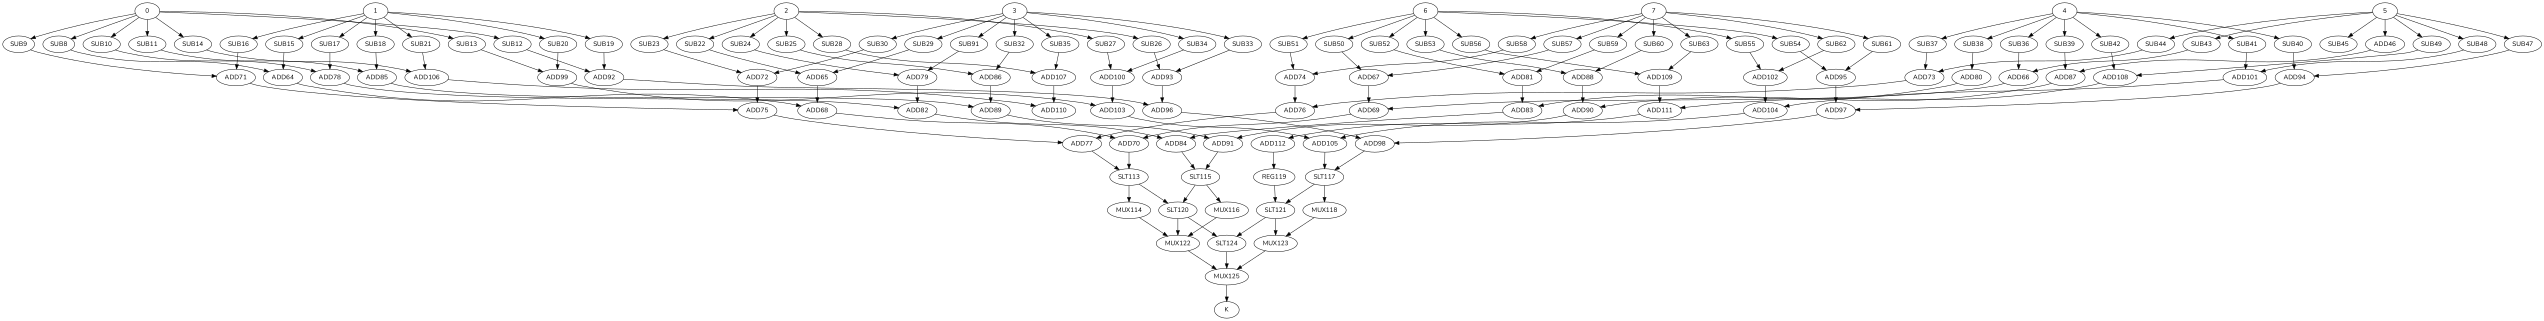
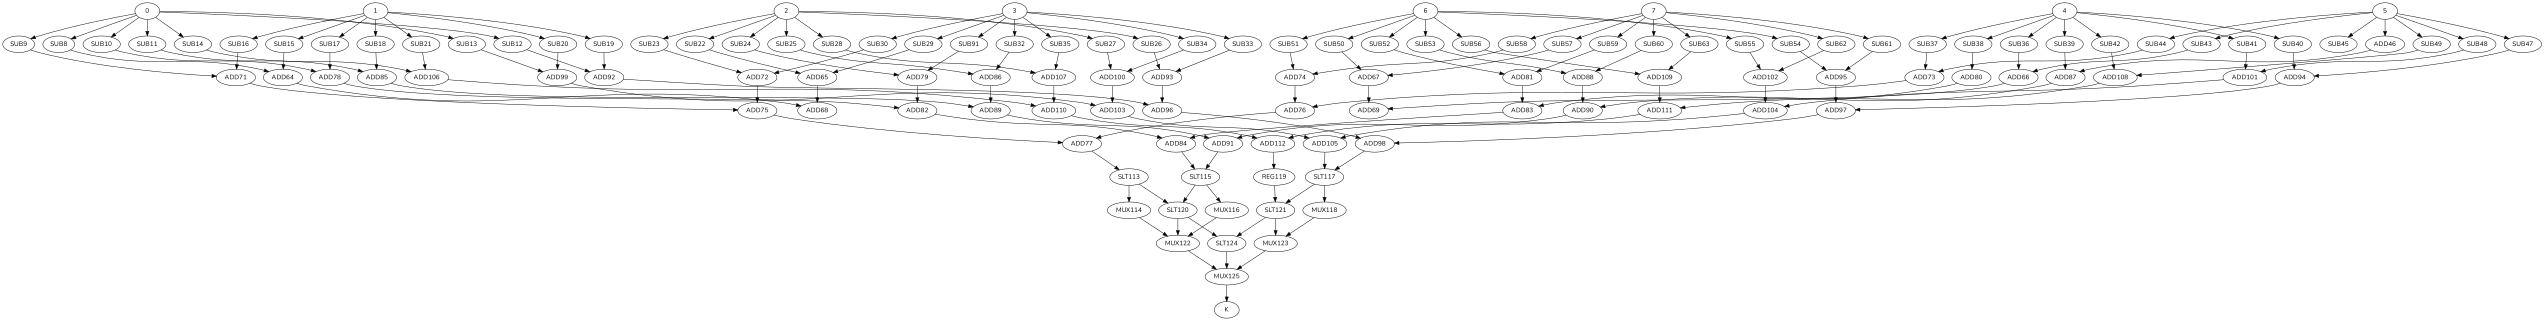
edge "ADD110" -> "ADD112": added
node "ADD70": removed
